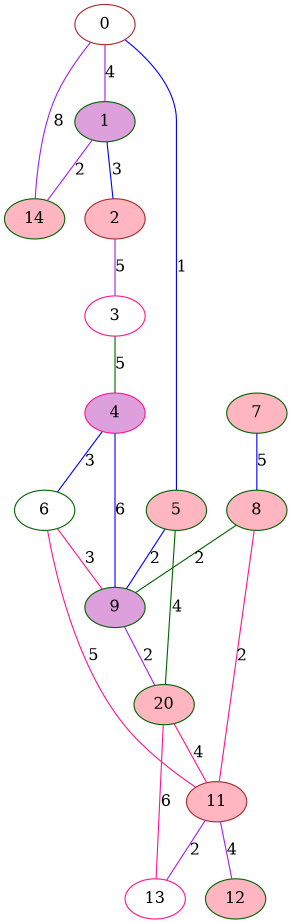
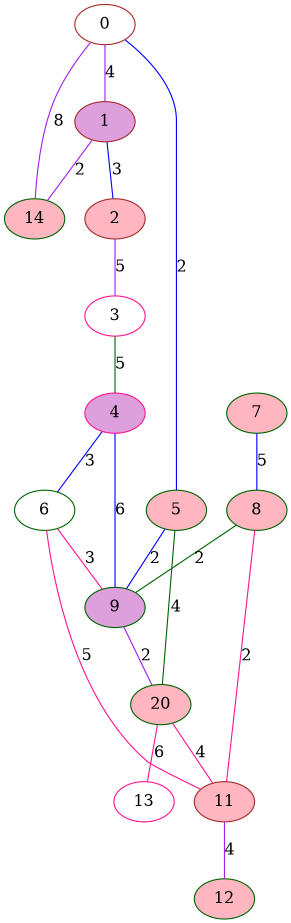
node "1": color darkgreen -> brown
edge "0" -- "5": label "1" -> "2"
edge "11" -- "13": removed, label "2"
